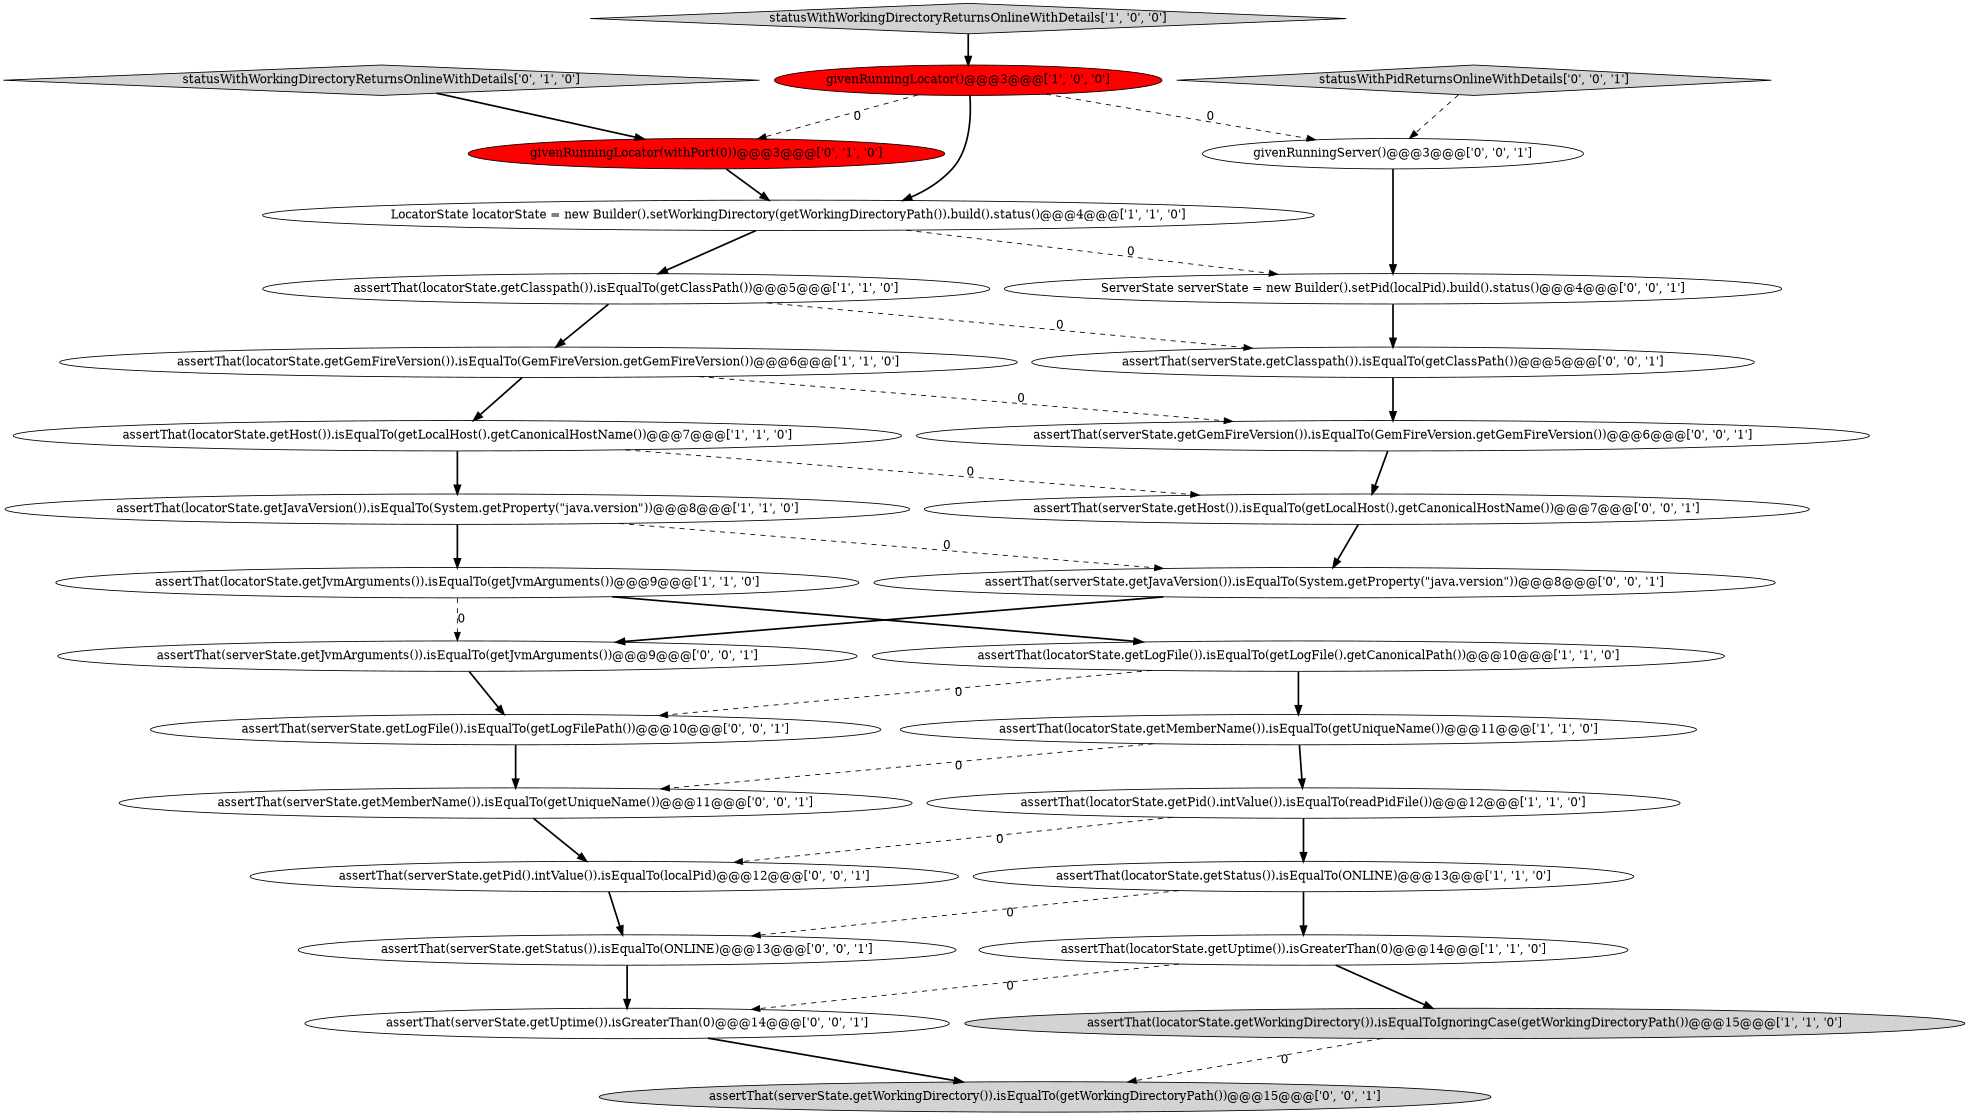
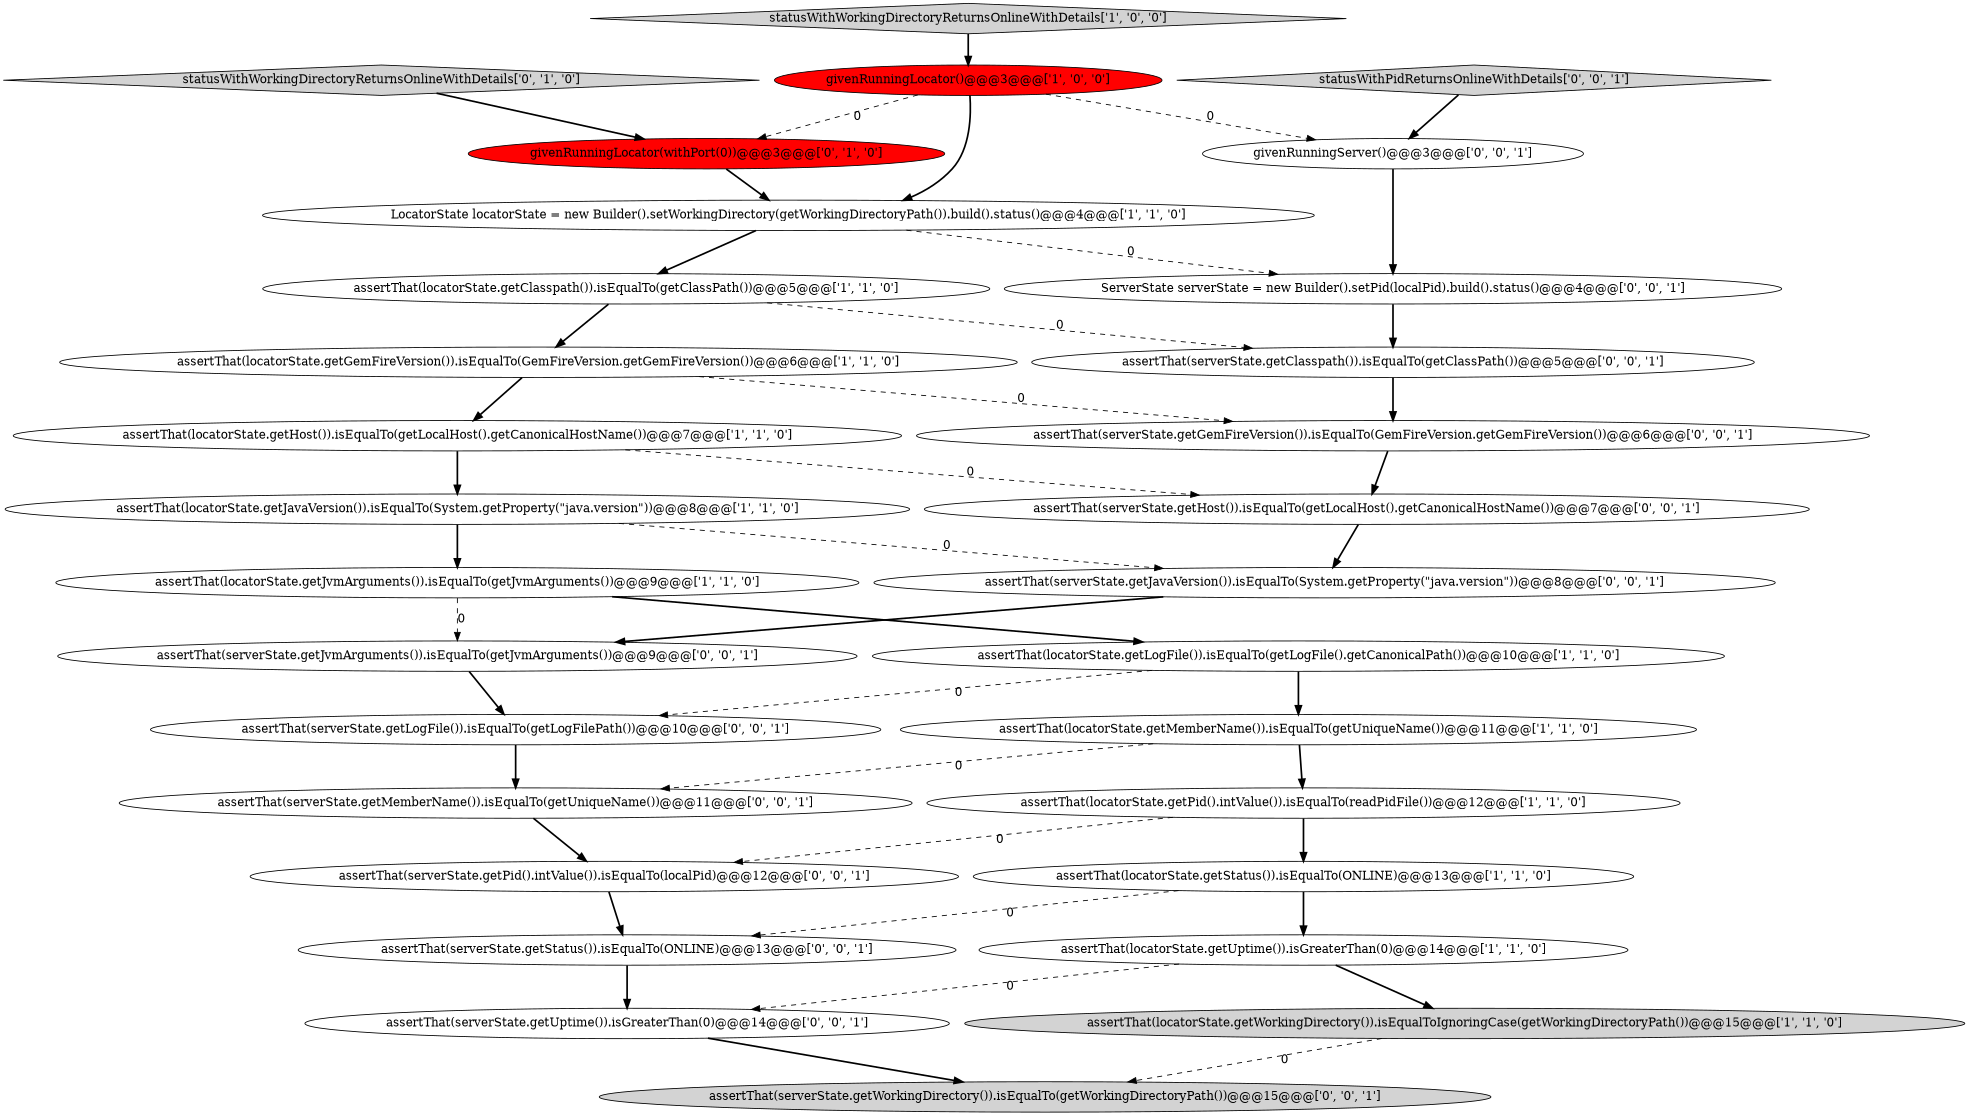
edge "statusWithPidReturnsOnlineWithDetails['0', '0', '1']" -> "givenRunningServer()@@@3@@@['0', '0', '1']": style dashed -> bold
